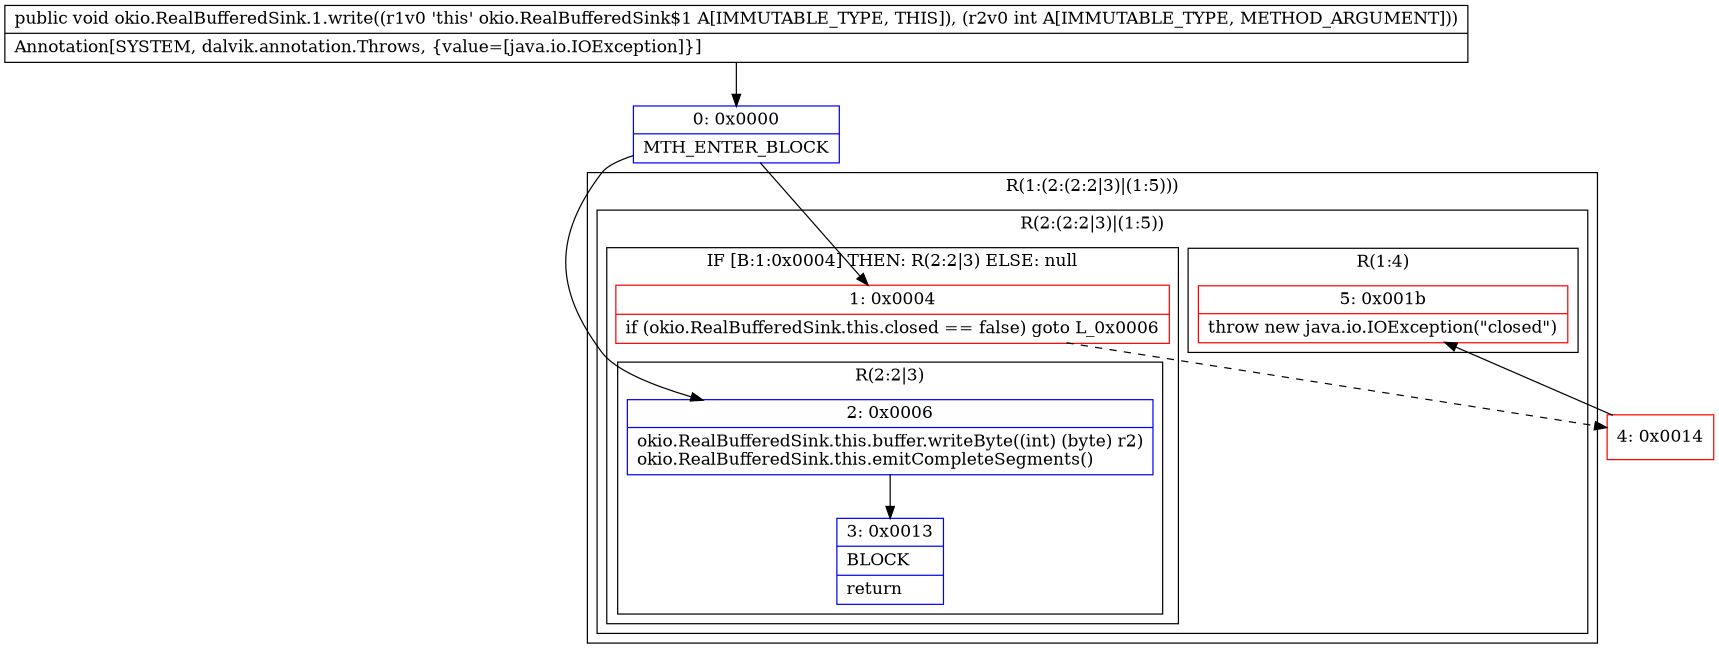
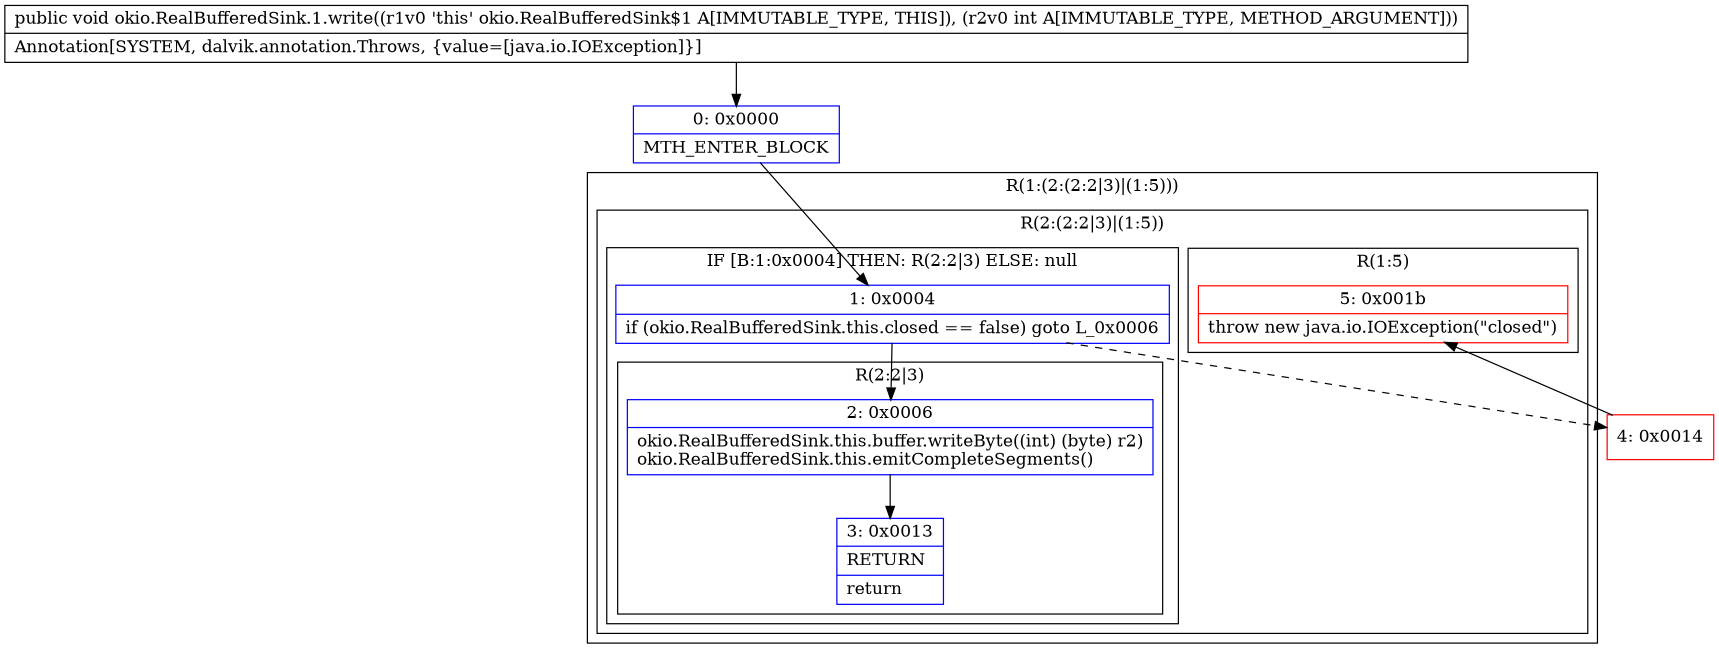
cluster "R(1:4)": label "R(1:4)" -> "R(1:5)"
edge "0: 0x0000" -> "2: 0x0006": now "1: 0x0004" -> "2: 0x0006"
node "1: 0x0004": color red -> blue
node "3: 0x0013": text "BLOCK" -> "RETURN"
